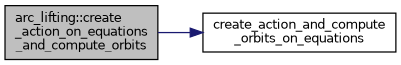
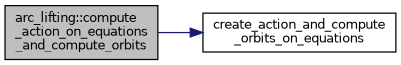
node "arc_lifting::create _action_on_equations _and_compute_orbits": label "arc_lifting::create _action_on_equations _and_compute_orbits" -> "arc_lifting::compute _action_on_equations _and_compute_orbits"
